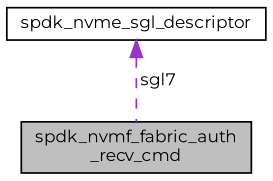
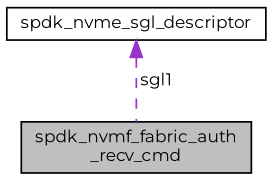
edge "spdk_nvmf_fabric_auth _recv_cmd" -> "spdk_nvme_sgl_descriptor": label " sgl7" -> " sgl1"
